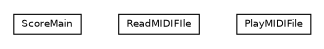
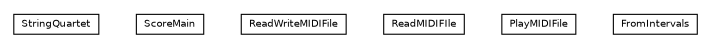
node "StringQuartet": added
node "ReadWriteMIDIFile": added
node "FromIntervals": added
